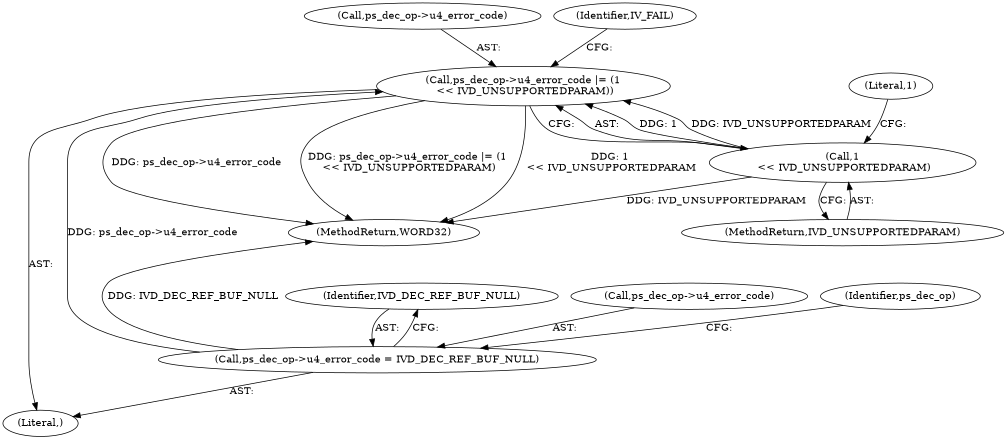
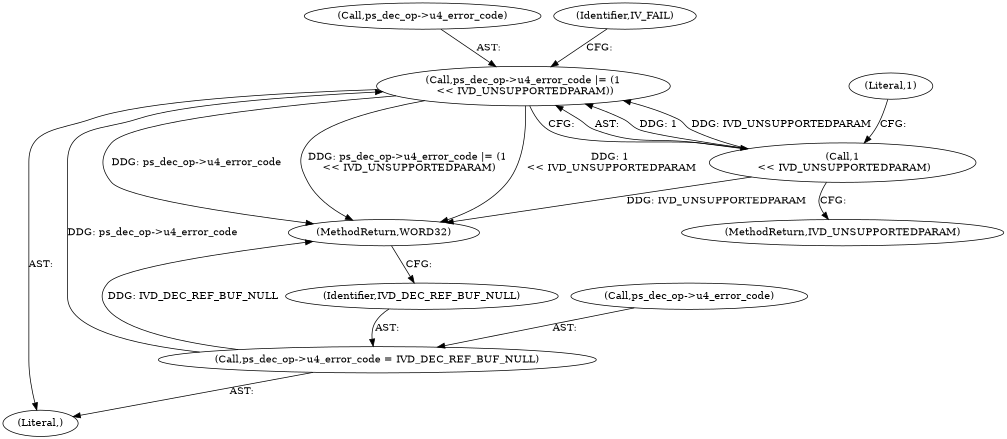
edge "(MethodReturn,IVD_UNSUPPORTEDPARAM)" -> "(Call,1 << IVD_UNSUPPORTEDPARAM)": removed, label "AST:"
node "(Identifier,ps_dec_op)": removed
edge "(Call,ps_dec_op->u4_error_code = IVD_DEC_REF_BUF_NULL)" -> "(Identifier,IVD_DEC_REF_BUF_NULL)": now "(MethodReturn,WORD32)" -> "(Identifier,IVD_DEC_REF_BUF_NULL)"
